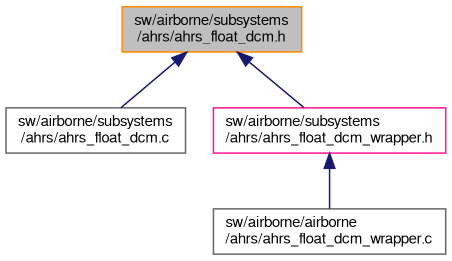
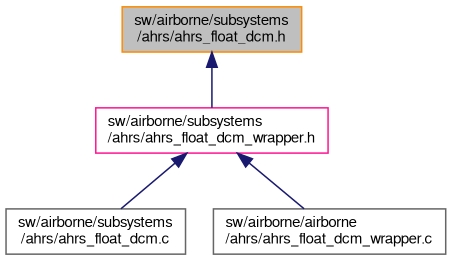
edge "sw/airborne/subsystems /ahrs/ahrs_float_dcm.c" -> "sw/airborne/subsystems /ahrs/ahrs_float_dcm.h": now "sw/airborne/subsystems /ahrs/ahrs_float_dcm.c" -> "sw/airborne/subsystems /ahrs/ahrs_float_dcm_wrapper.h"
